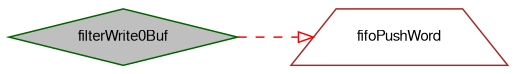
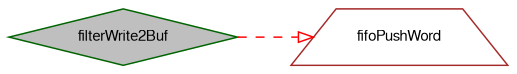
node "filterWrite0Buf": label "filterWrite0Buf" -> "filterWrite2Buf"
